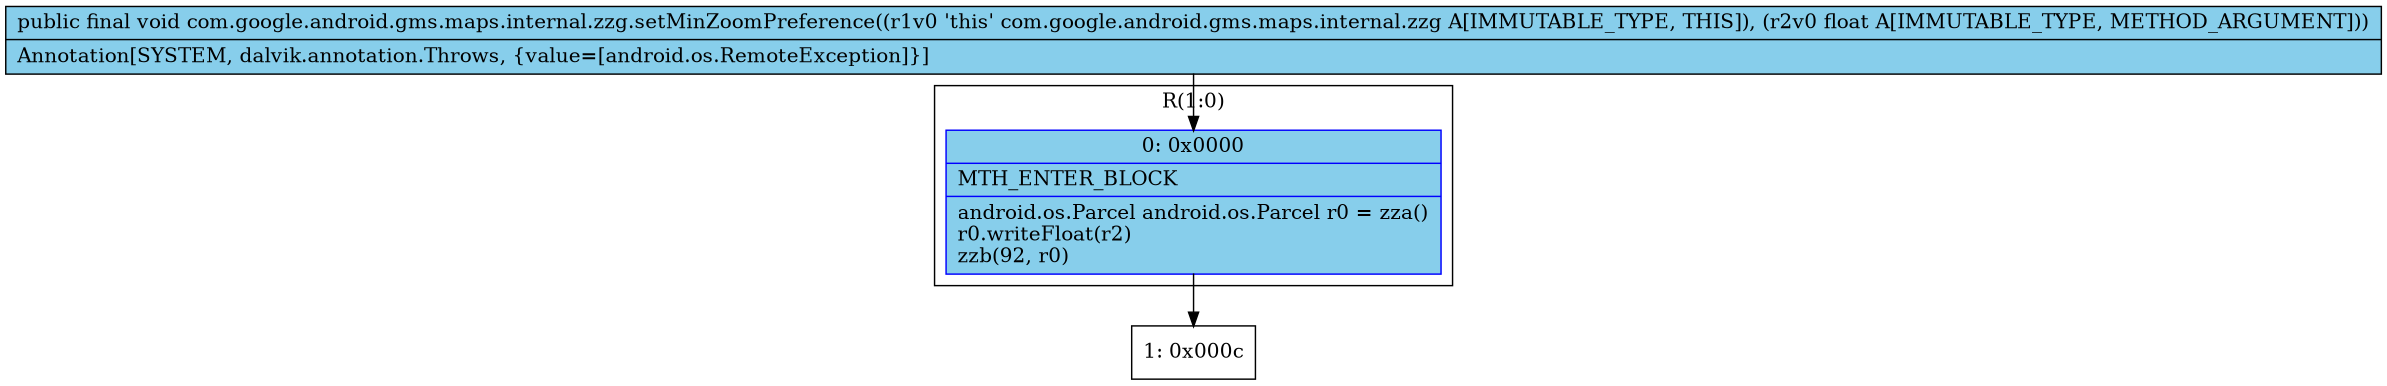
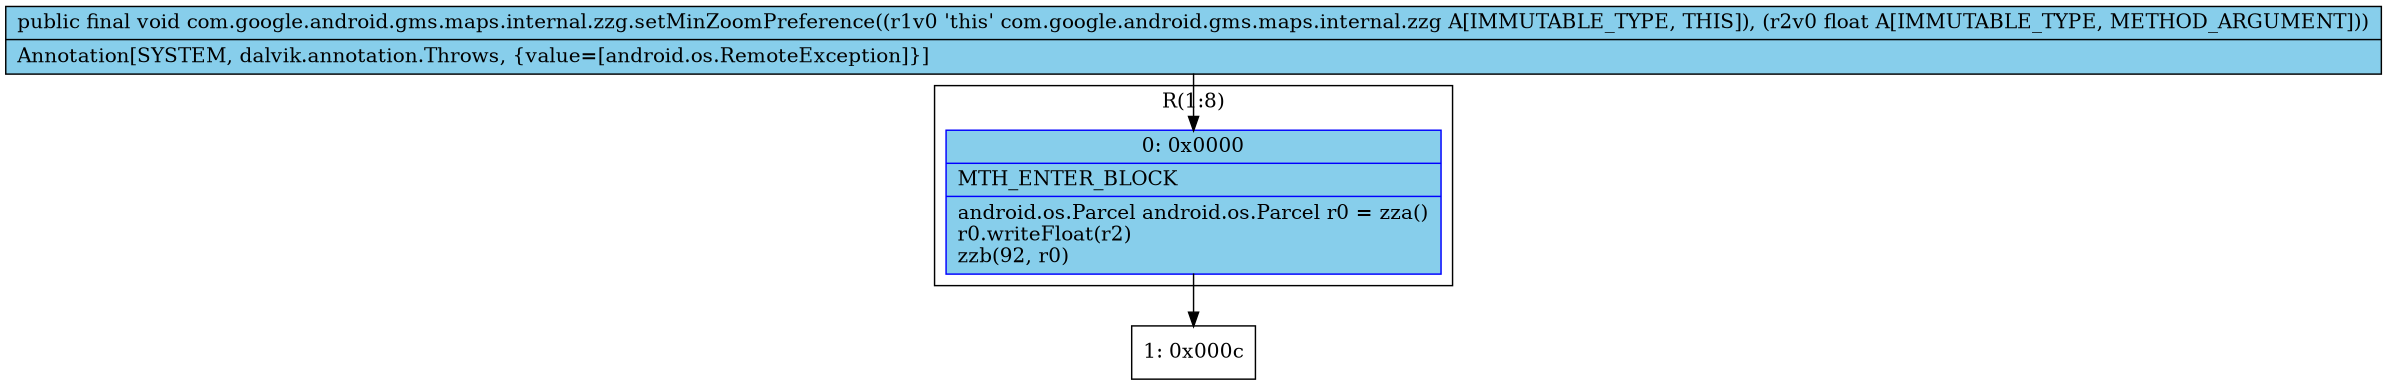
cluster "R(1:0)": label "R(1:0)" -> "R(1:8)"
